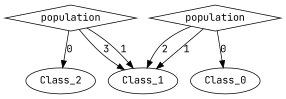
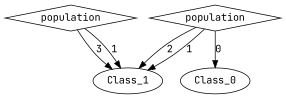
node "Class_2": removed
